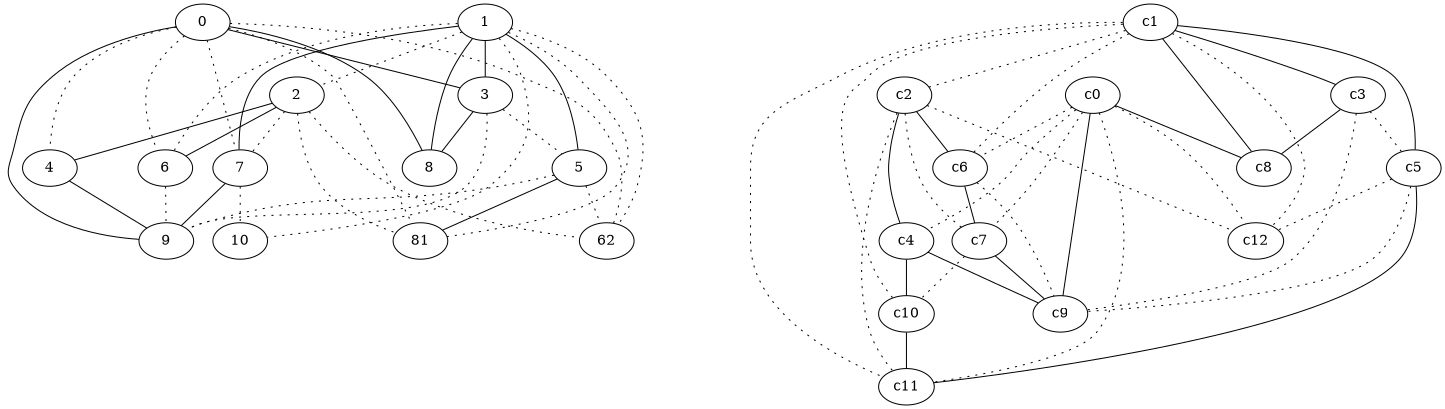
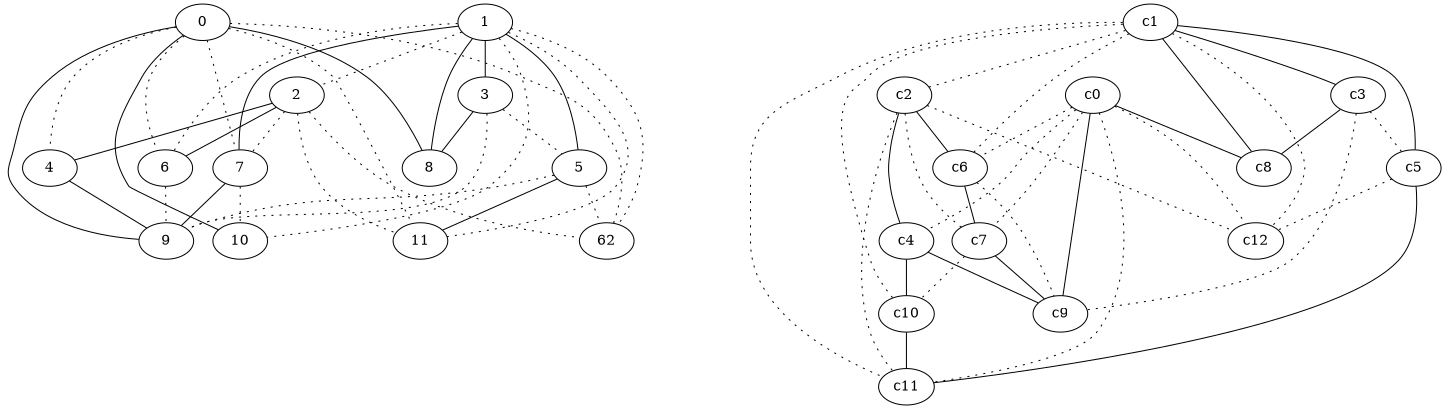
edge "0" -- "3": now "0" -- "10"
node "81": label "81" -> "11"
edge "c5" -- "c9": removed
